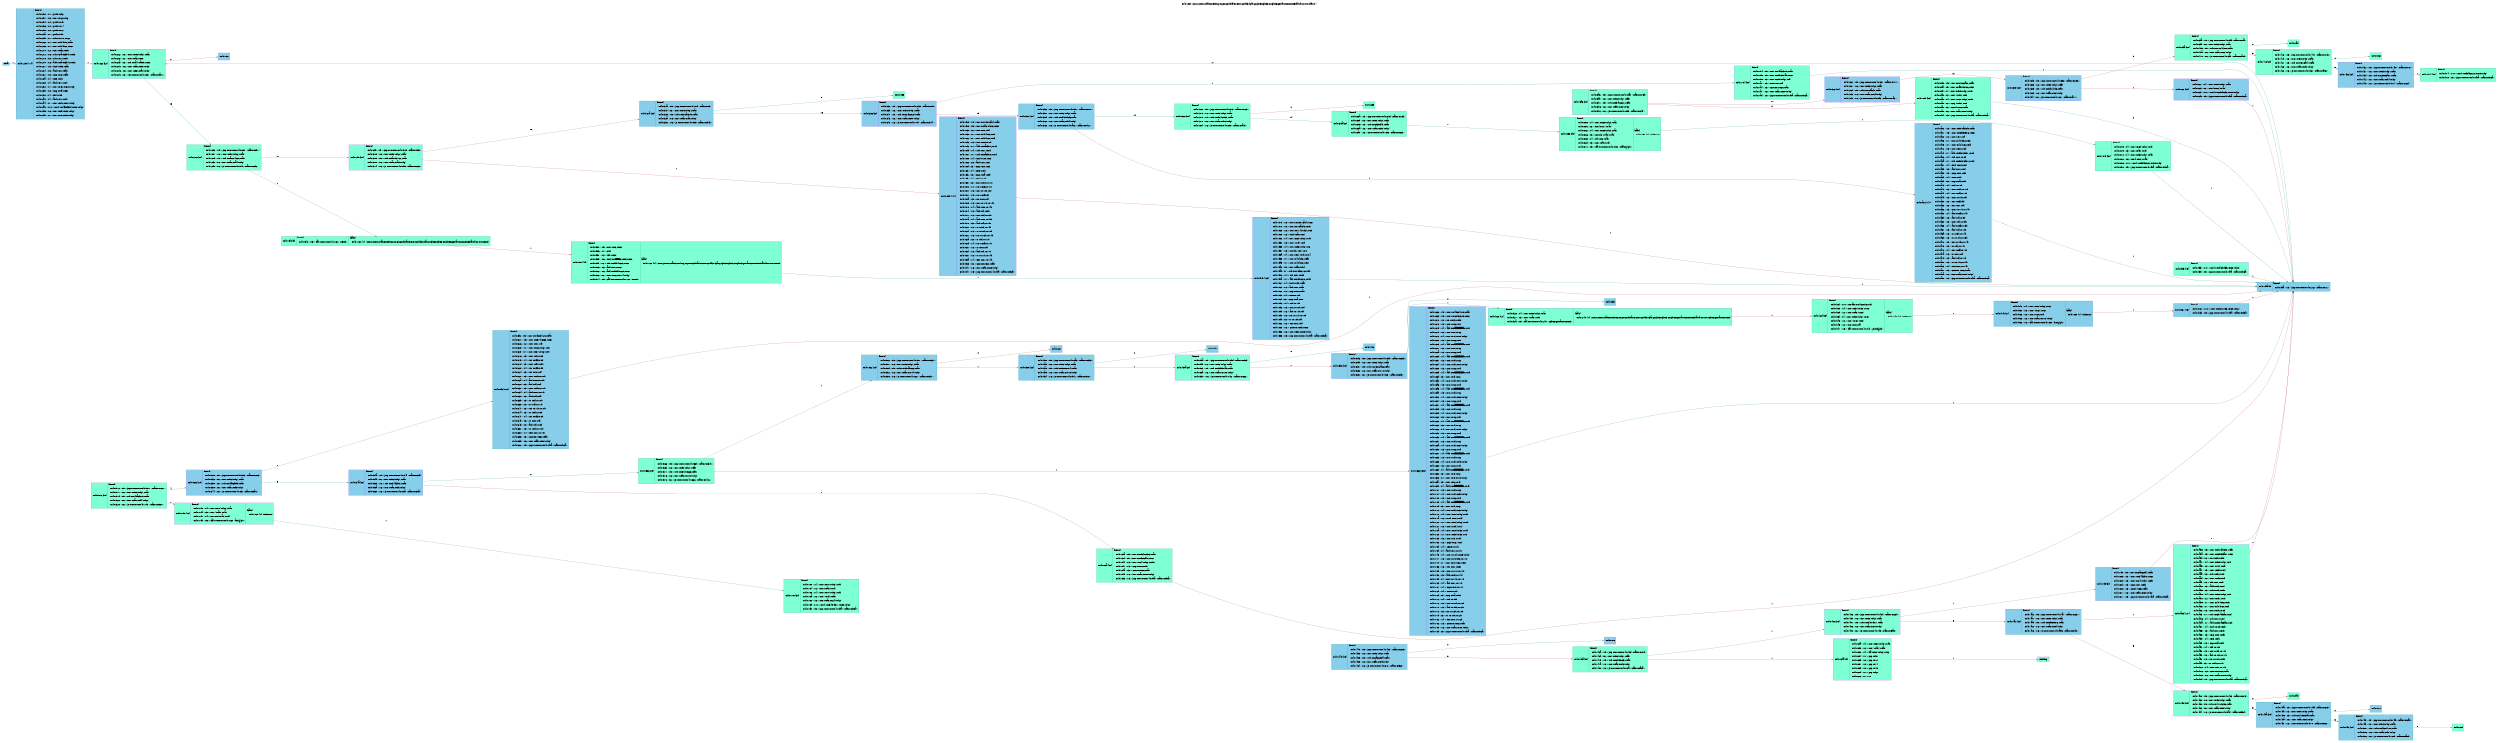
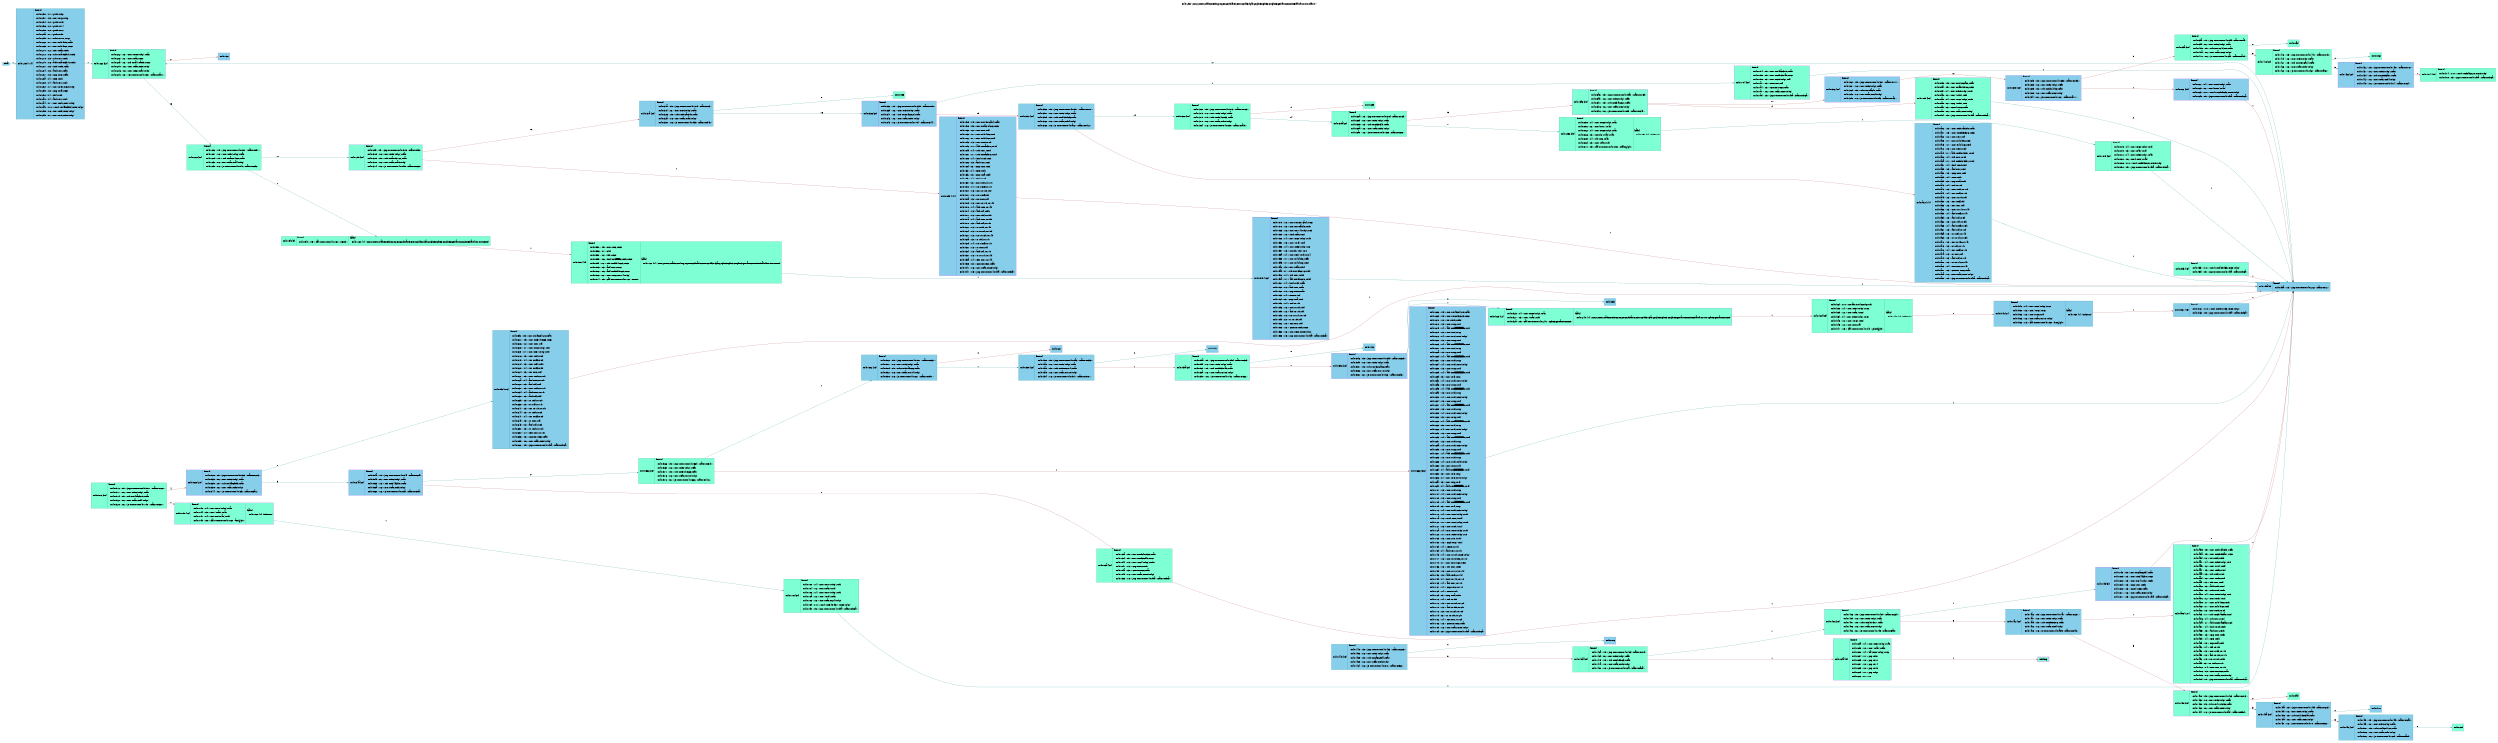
edge "0x40138a [28]" -> "0x4013a6 [28]": added, label "13"
edge "0x4017e0 [30]" -> "0x401dba [5]": added, label "1"
